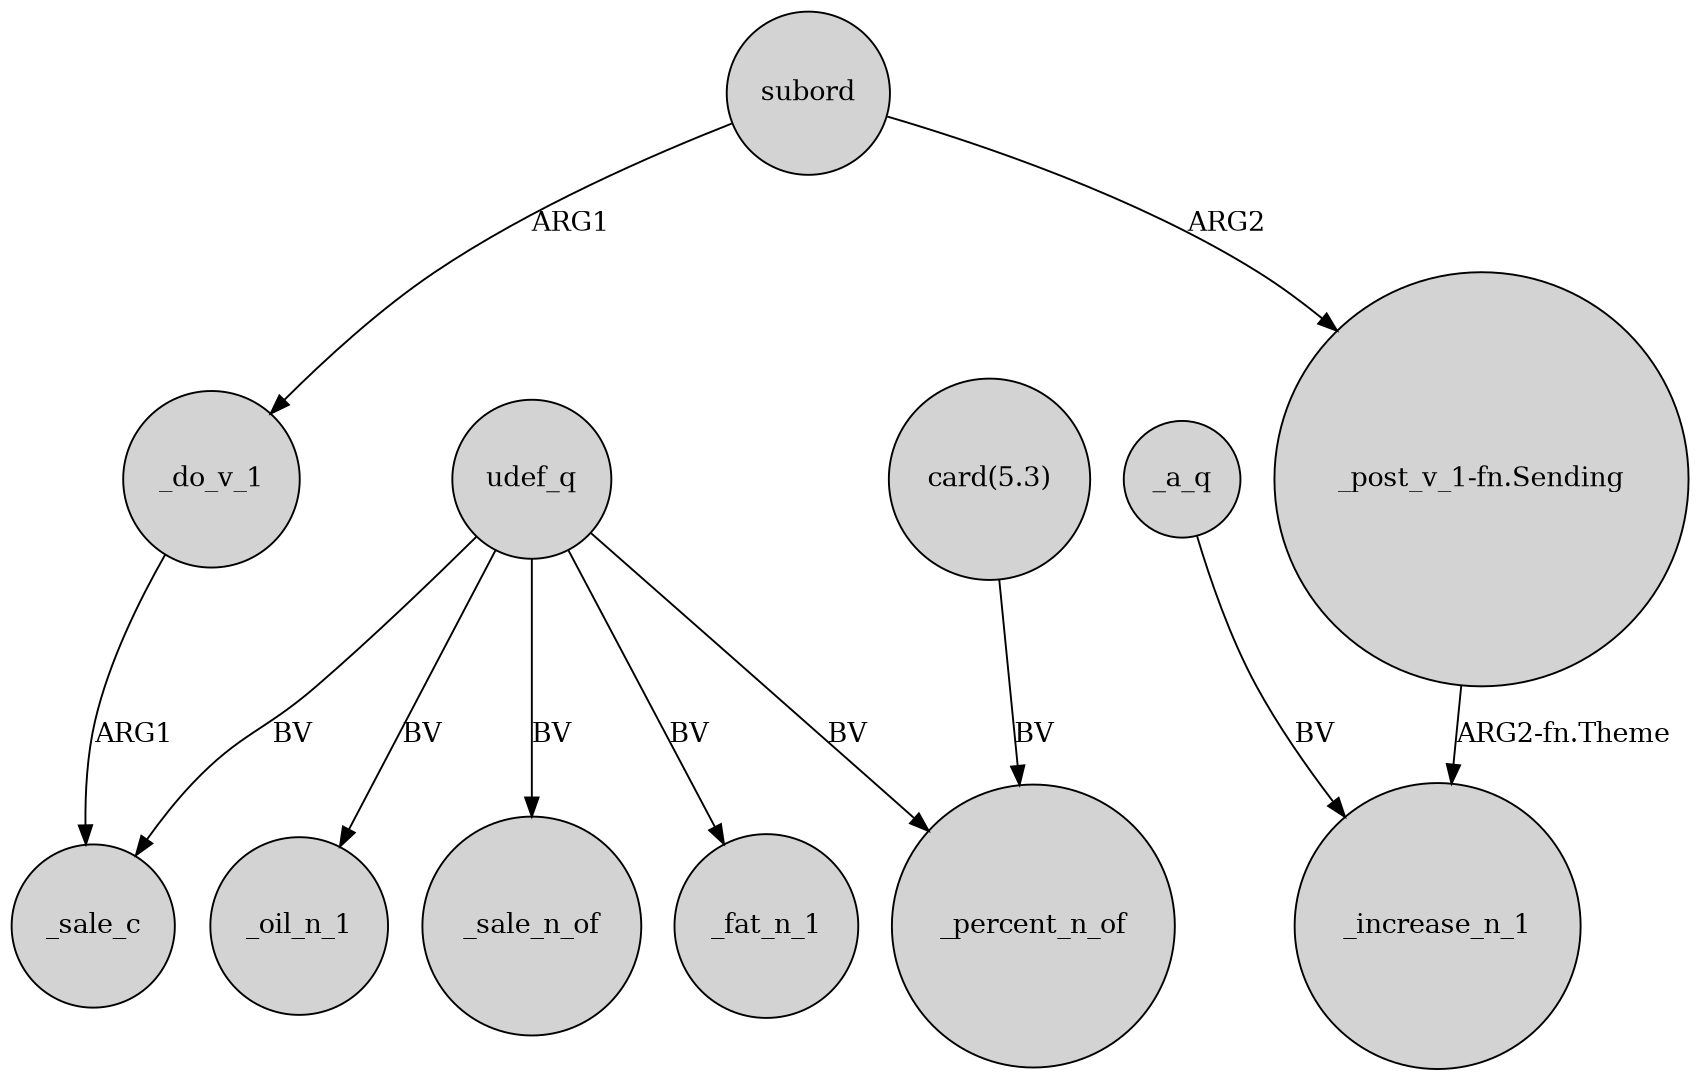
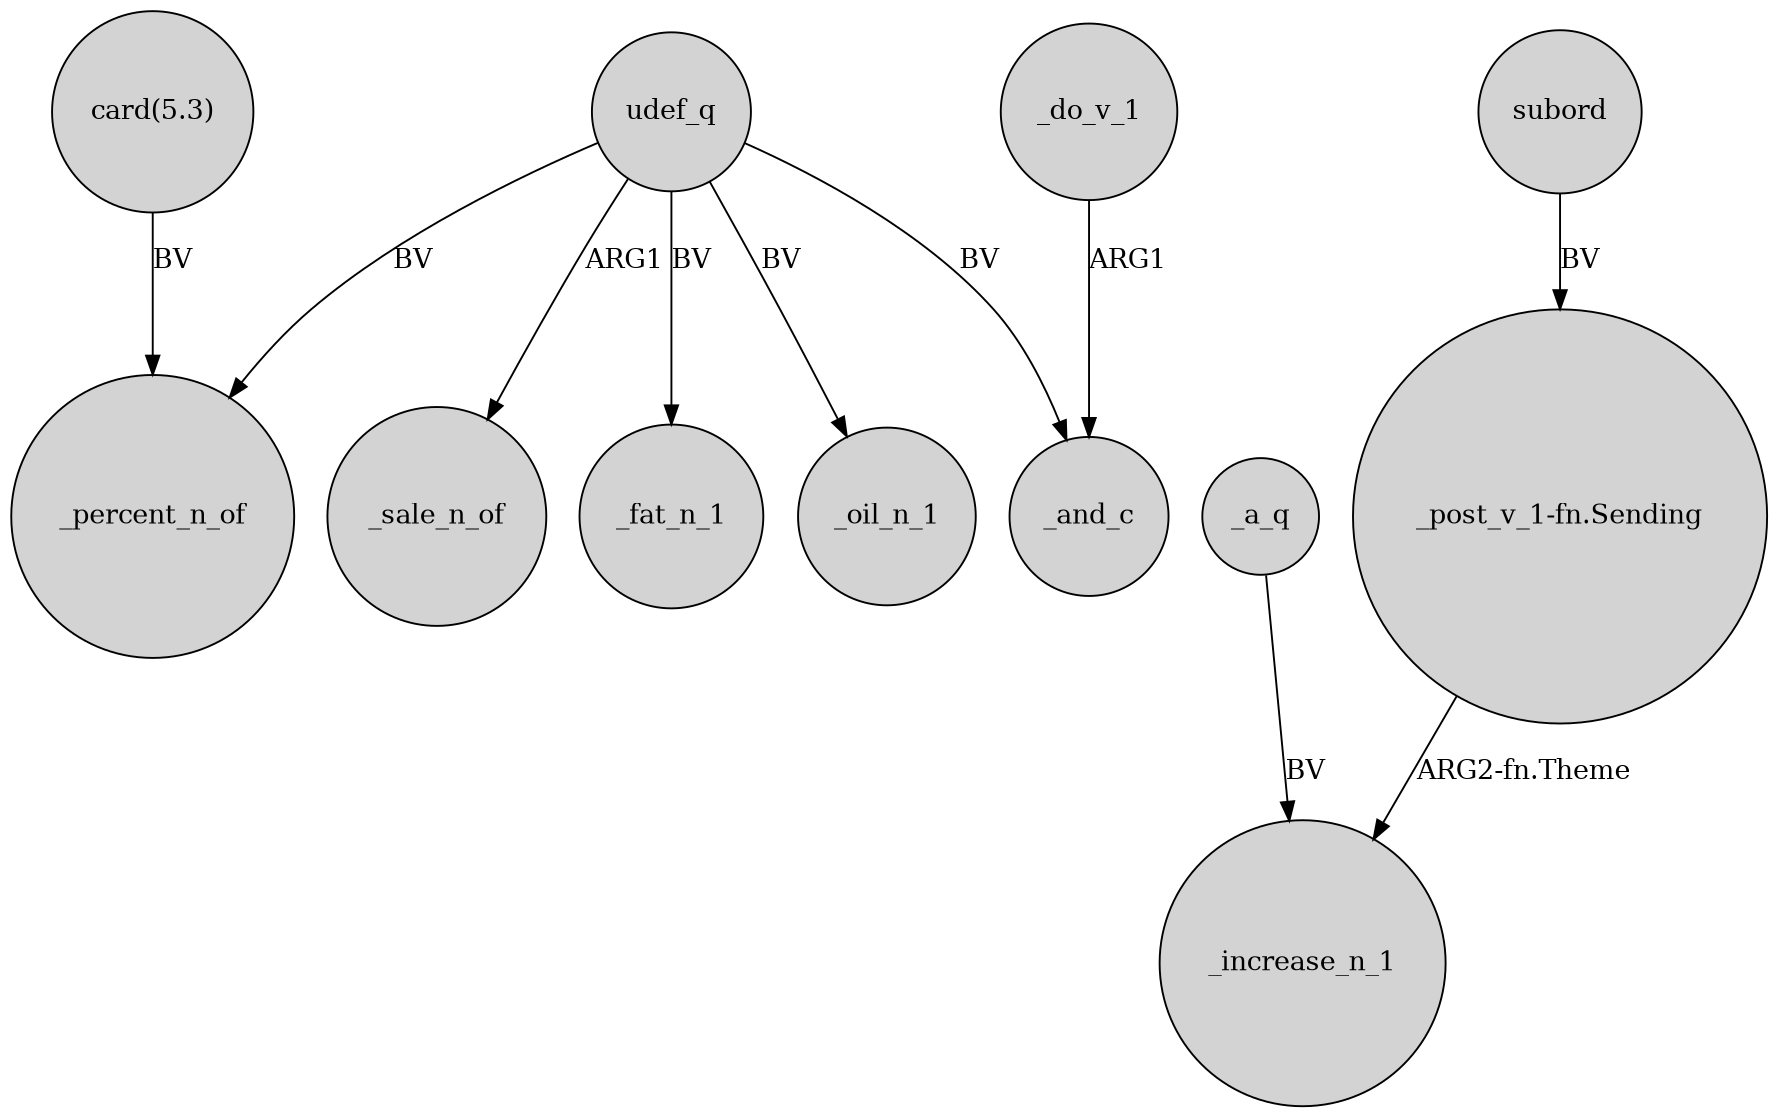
edge "subord" -> "_post_v_1-fn.Sending": label "ARG2" -> "BV"
edge "subord" -> "_do_v_1": removed, label "ARG1"
edge "udef_q" -> "_sale_n_of": label "BV" -> "ARG1"
node "_sale_c": label "_sale_c" -> "_and_c"
